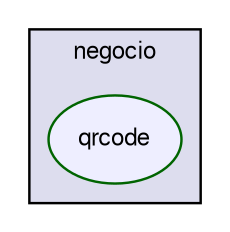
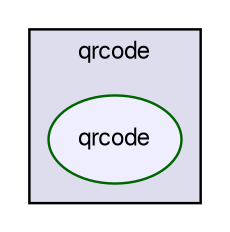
cluster "negocio": label "negocio" -> "qrcode"
